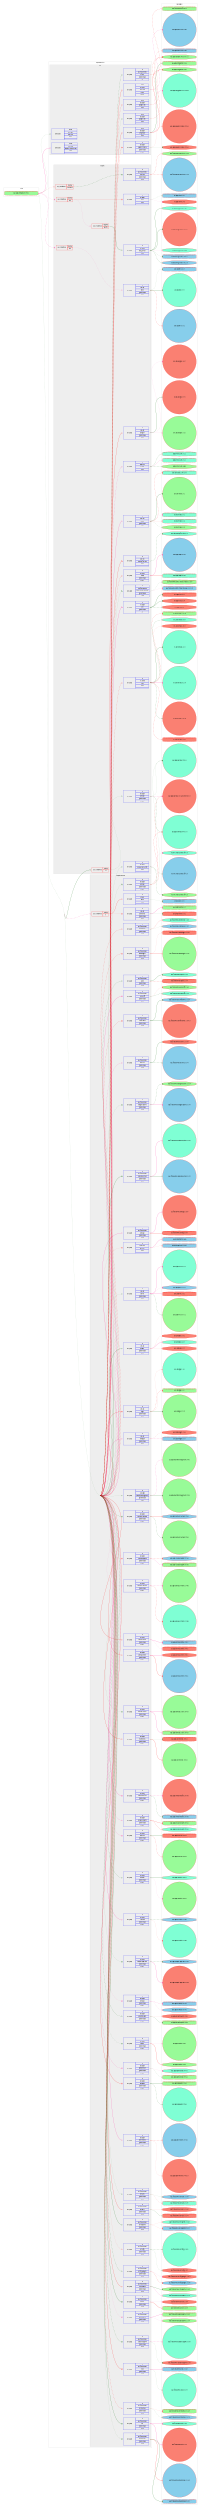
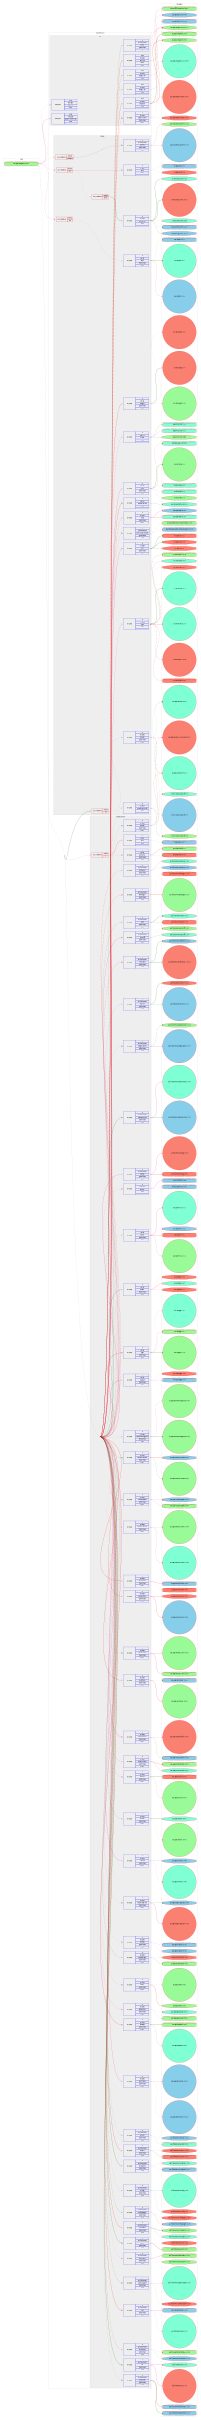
node "kde-frameworks/kf-env-4": label "kde-frameworks/kf-env-4" -> "knewstuff-frameworks/kf-env-4"
node "kde-apps/kde4-l10n-17.04.3": shape circle -> octagon
node "kde-apps/kldap-17.08.3": shape circle -> octagon
node "kde-apps/eventviews-17.08.3": fillcolor salmon -> skyblue
node "kde-apps/pimcommon-17.04.3-r1": fillcolor salmon -> skyblue
node "kde-frameworks/kitemmodels-5.39.0": shape circle -> cylinder
